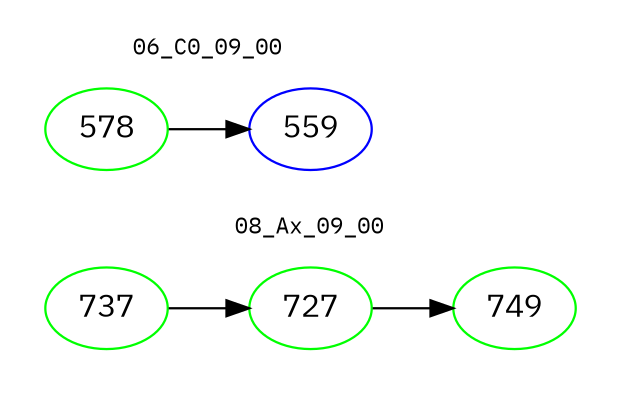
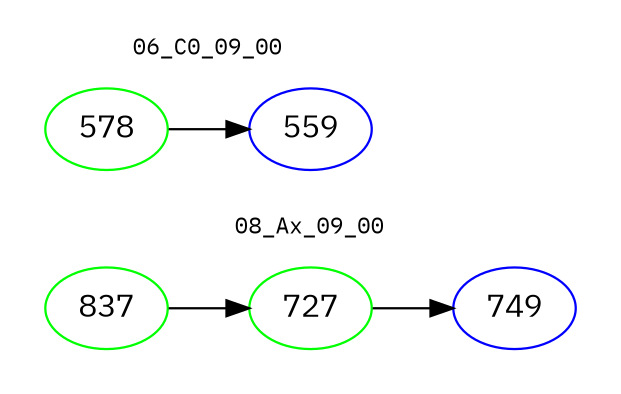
node "737": label "737" -> "837"
node "749": color green -> blue
